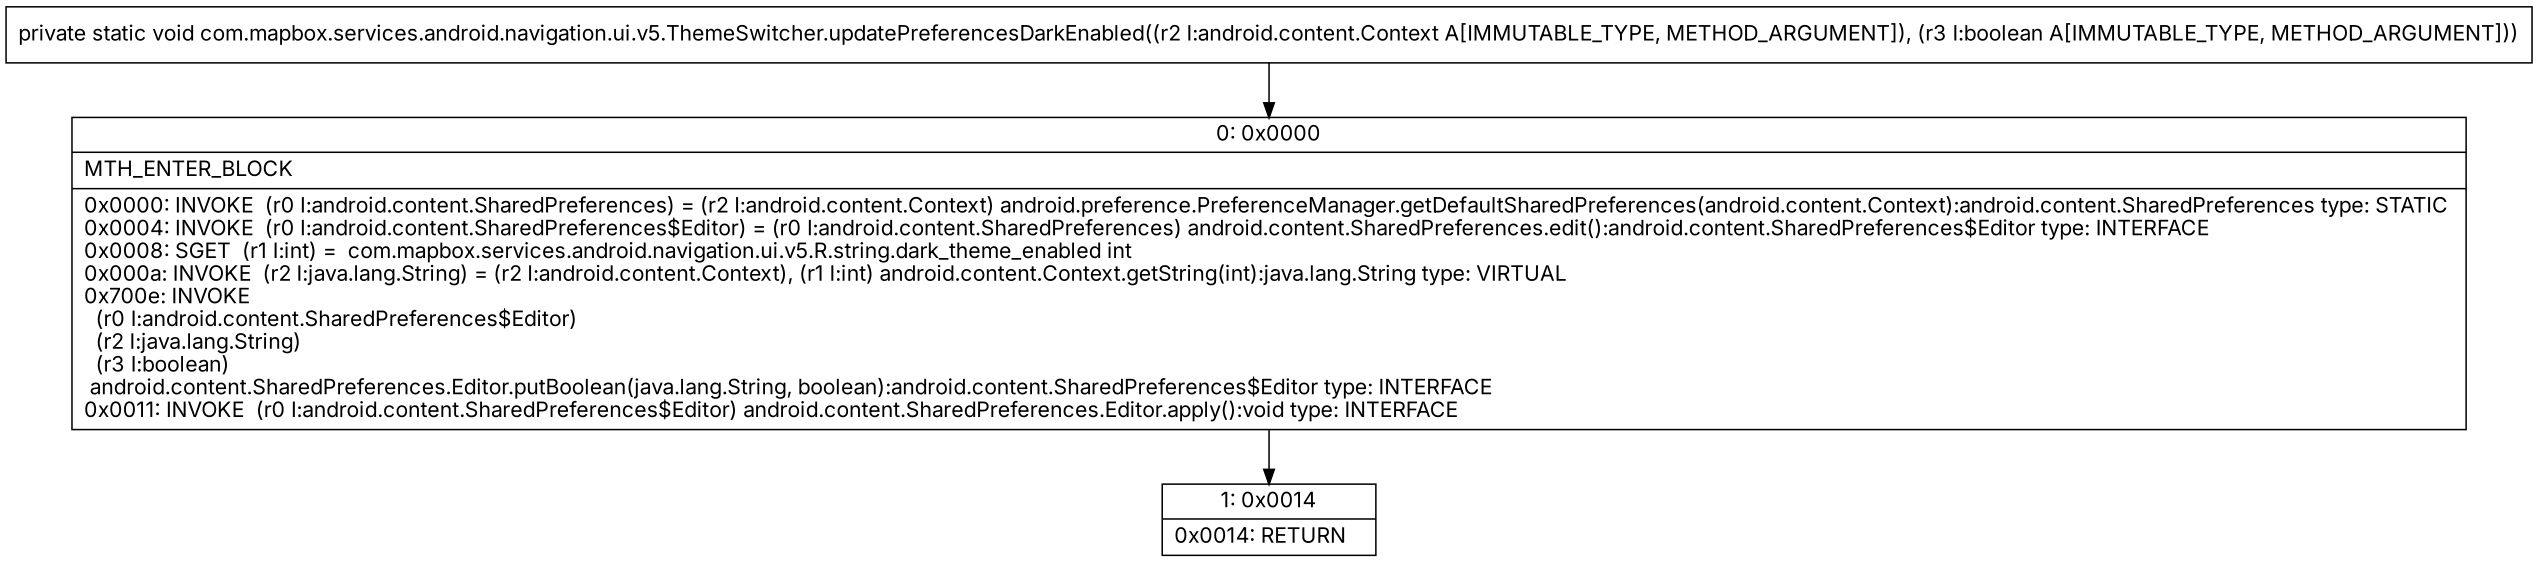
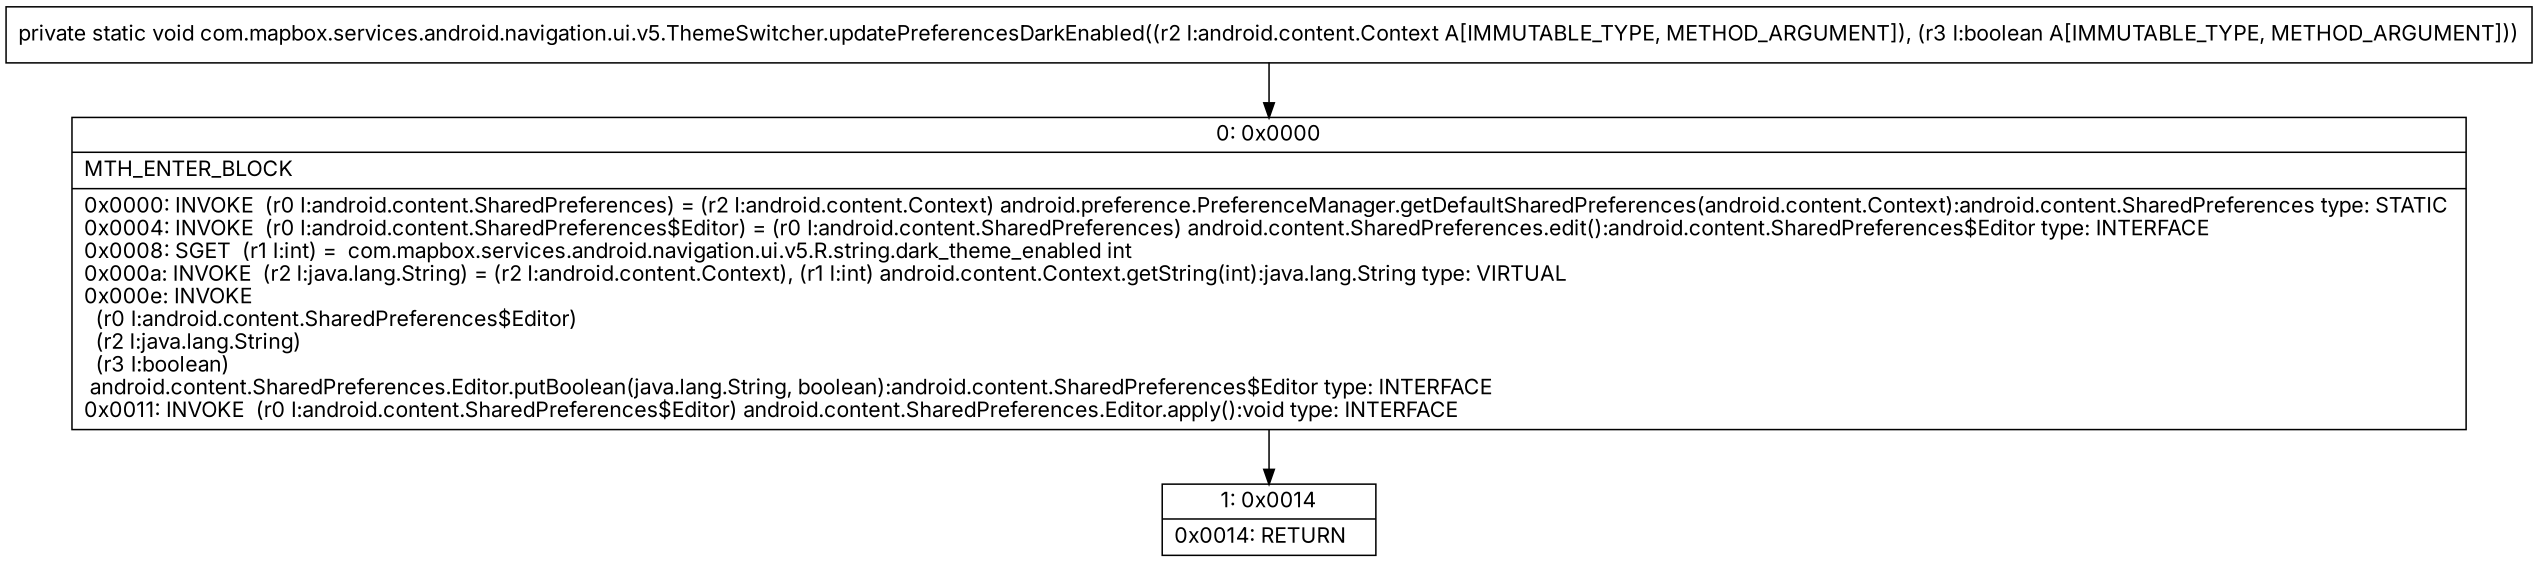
node "0: 0x0000": text "0x700e: INVOKE" -> "0x000e: INVOKE"
